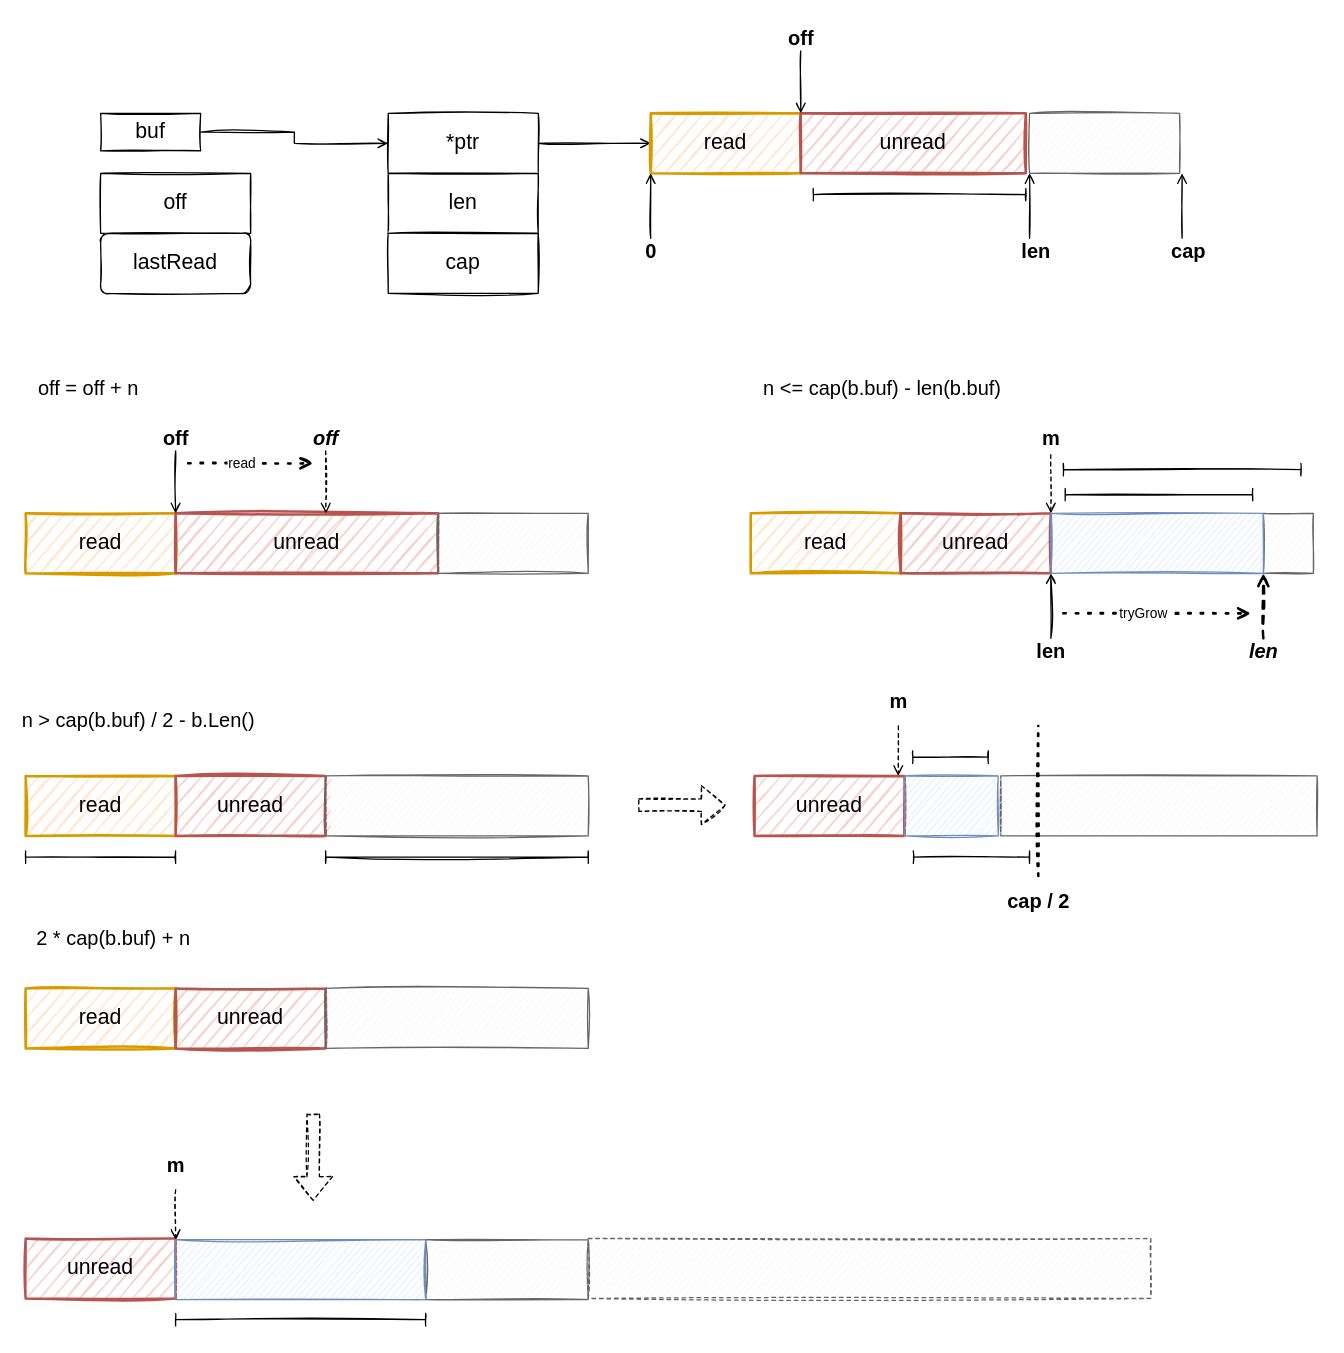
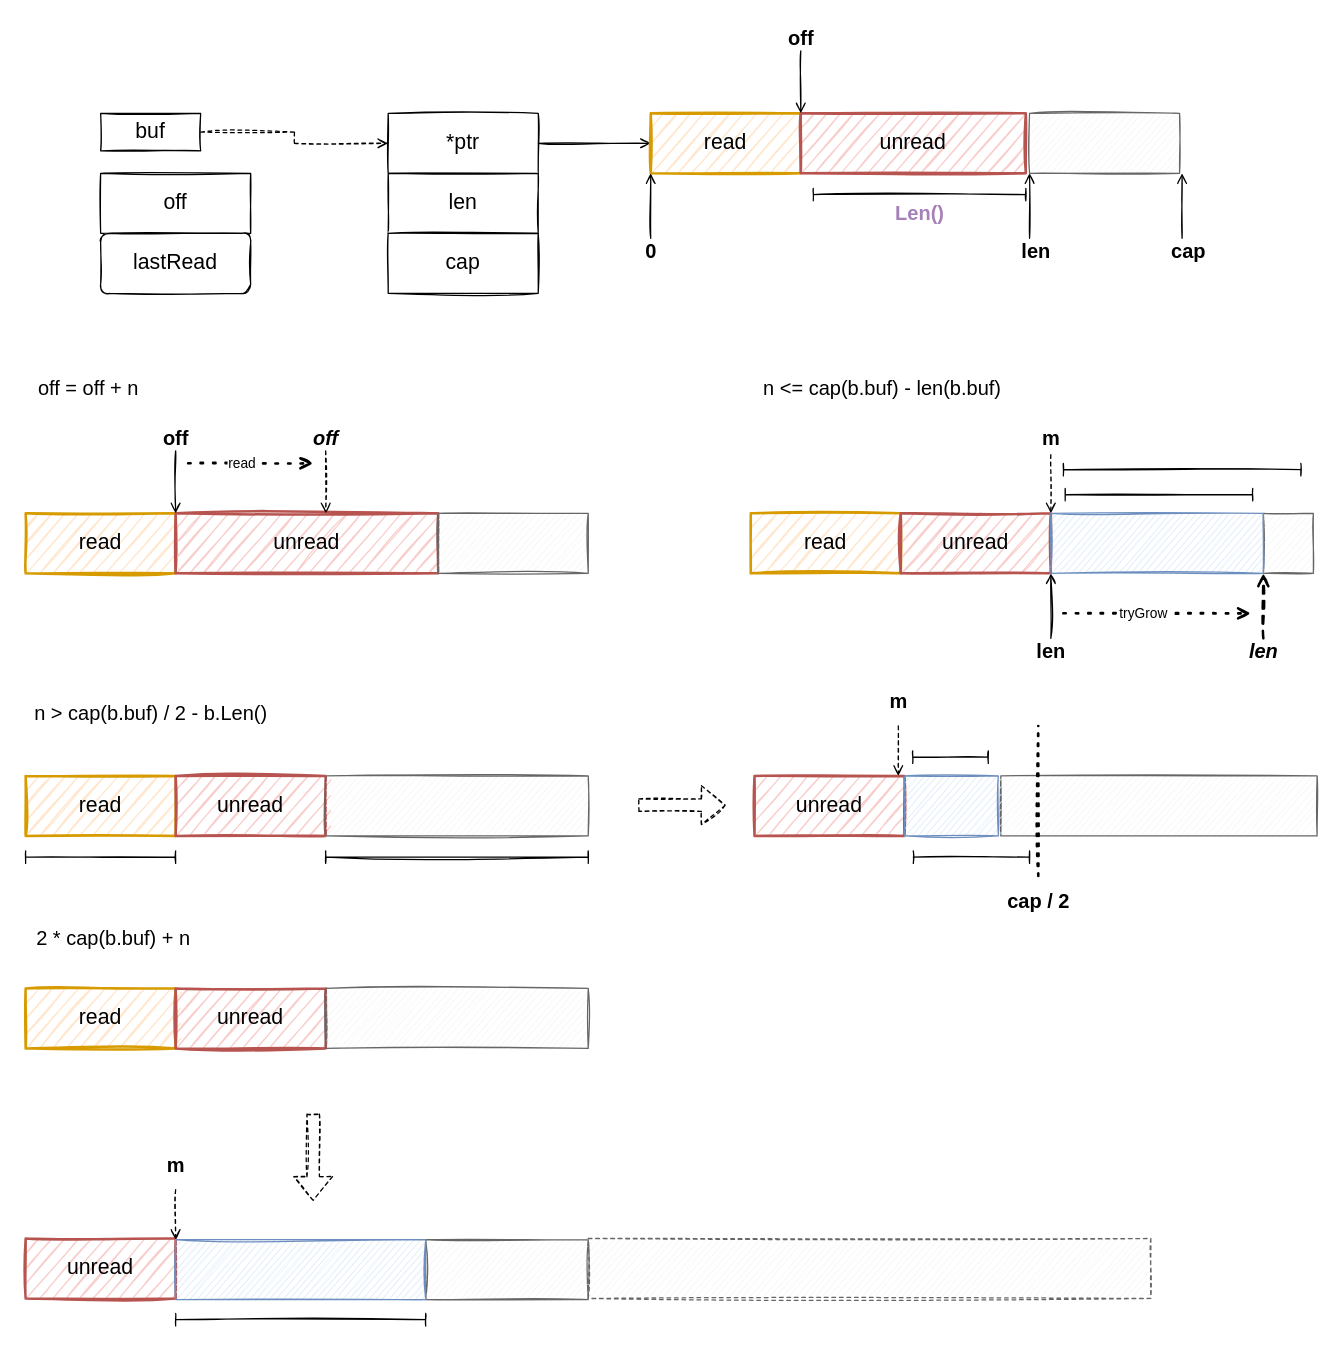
edge "buf" -> "*ptr": style solid -> dashed
node "Len()": added
node "n > cap(b.buf) / 2 - b.Len()": moved (138, 719) -> (151, 713)
